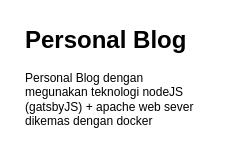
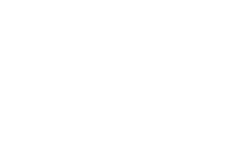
node "Personal Blog Personal Blog dengan megunakan teknologi nodeJS (gatsbyJS) + apache web sever dikemas dengan docker": removed
